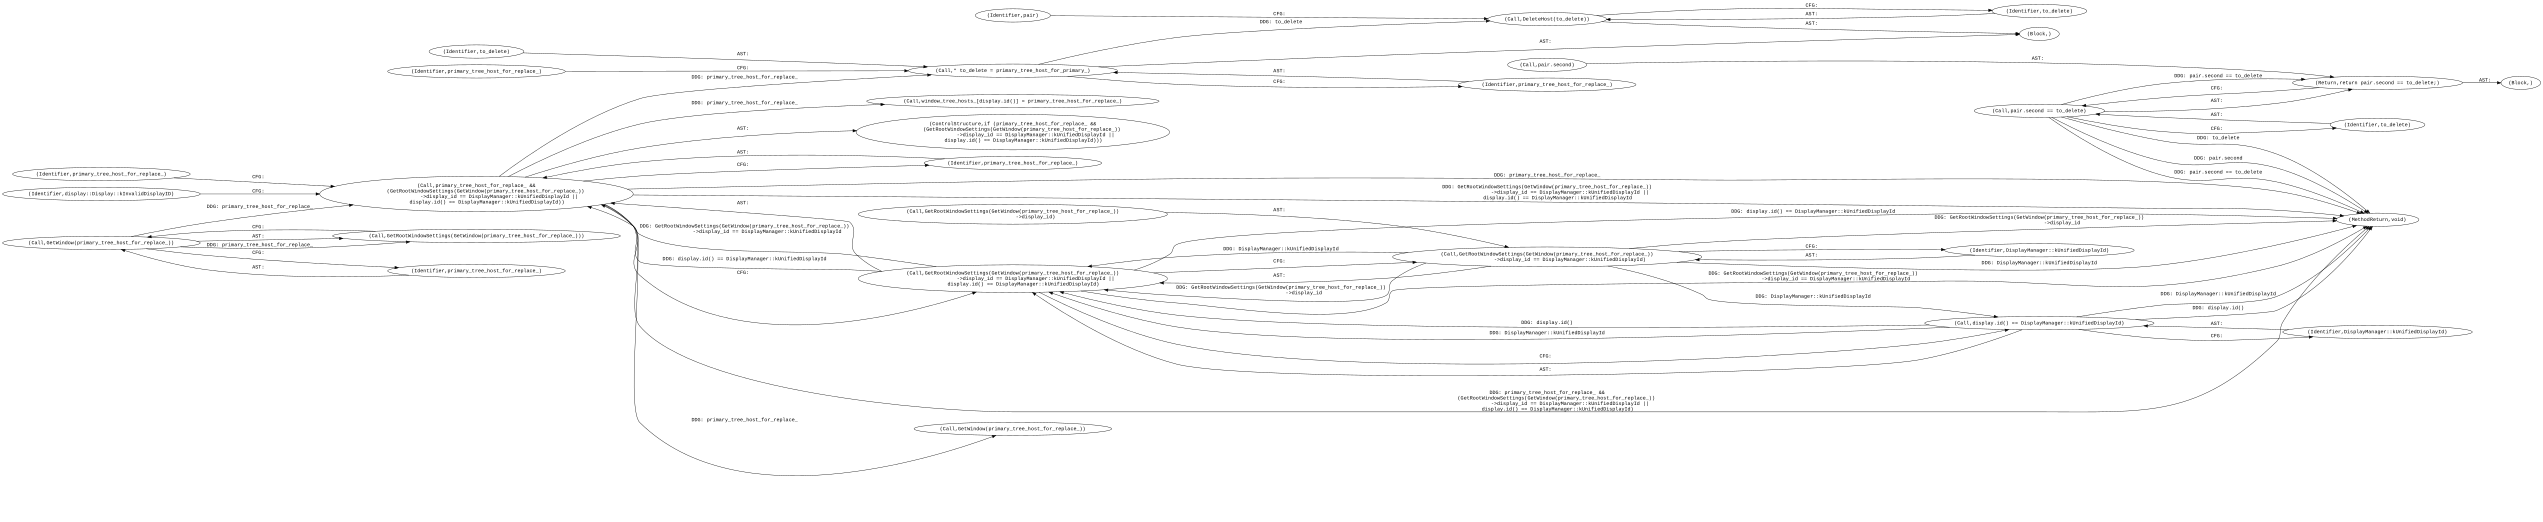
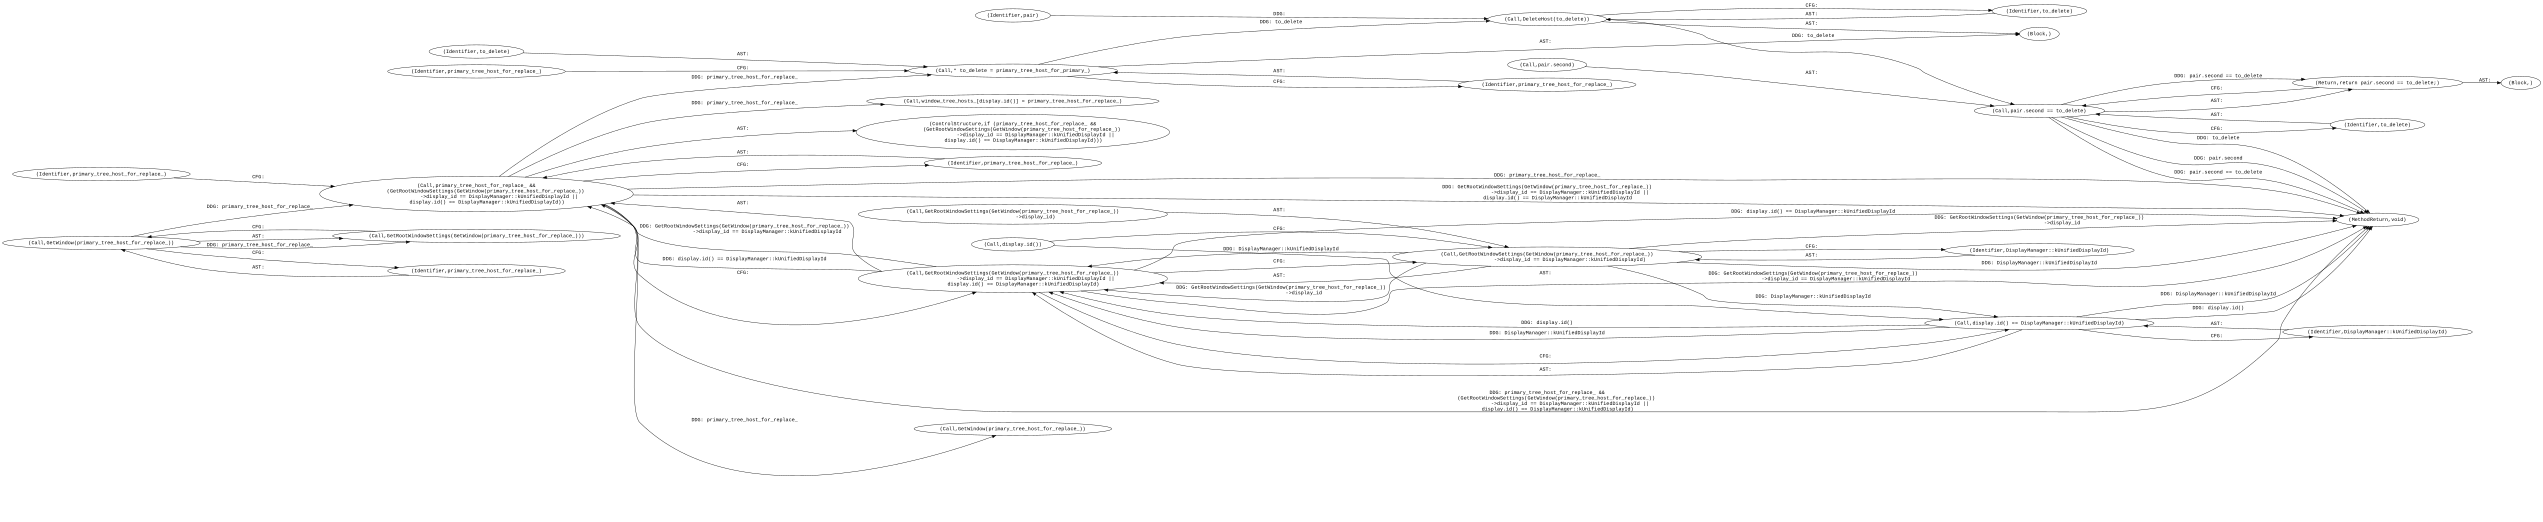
edge "(Identifier,pair)" -> "(Call,DeleteHost(to_delete))": label "CFG: " -> "DDG: "
edge "(Call,DeleteHost(to_delete))" -> "(Call,pair.second == to_delete)": added, label "DDG: to_delete"
edge "(Call,pair.second)" -> "(Return,return pair.second == to_delete;)": now "(Call,pair.second)" -> "(Call,pair.second == to_delete)"
node "(Identifier,display::Display::kInvalidDisplayID)": removed
node "(Call,display.id())": added
